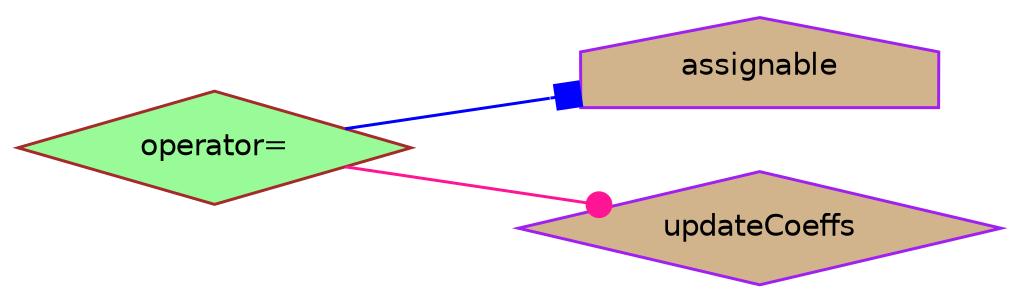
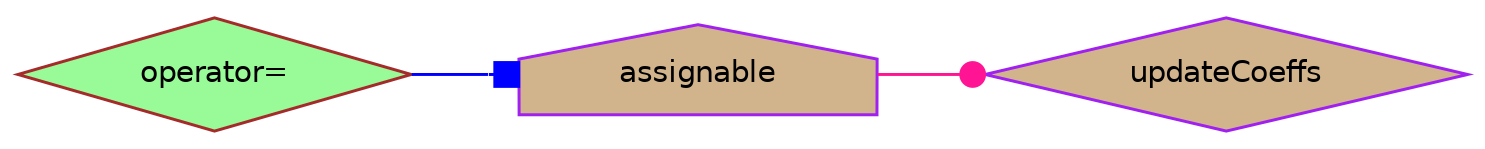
edge "operator=" -> "updateCoeffs": now "assignable" -> "updateCoeffs"
